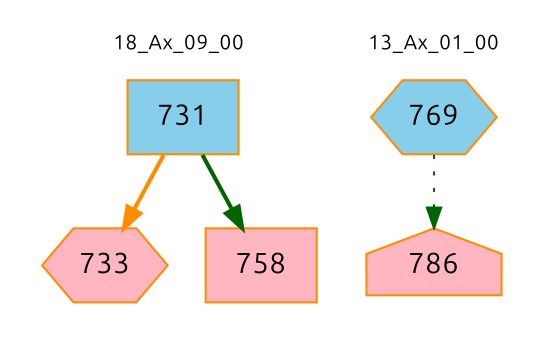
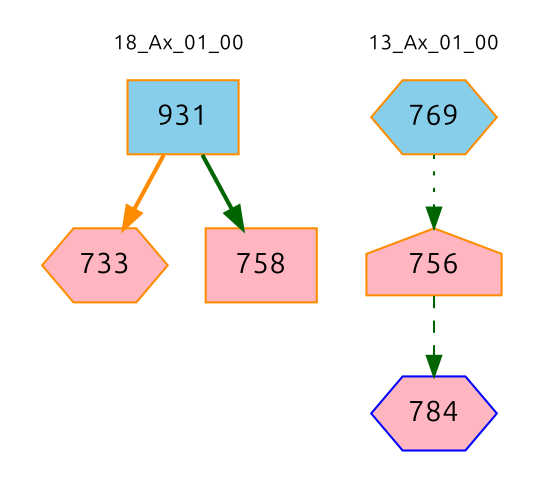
cluster "18_Ax_09_00": label "18_Ax_09_00" -> "18_Ax_01_00"
node "731": label "731" -> "931"
node "786": label "786" -> "756"
node "784": added
